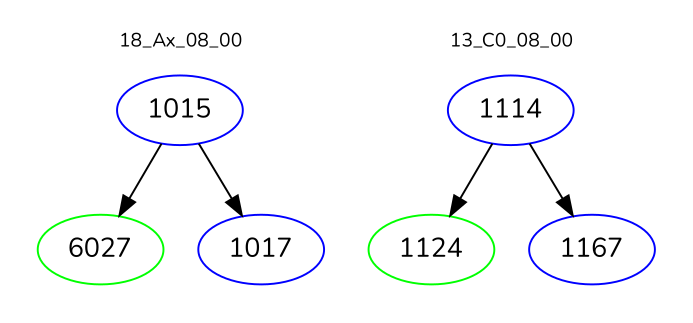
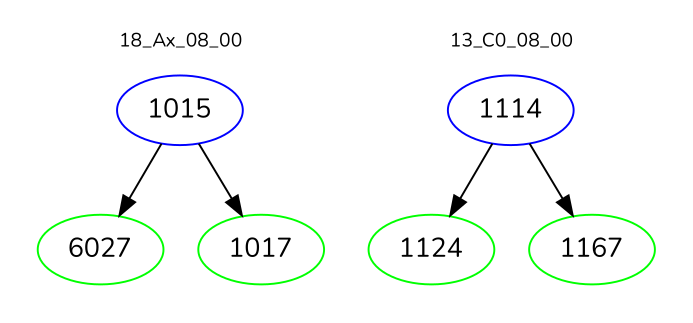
node "1017": color blue -> green
node "1167": color blue -> green
